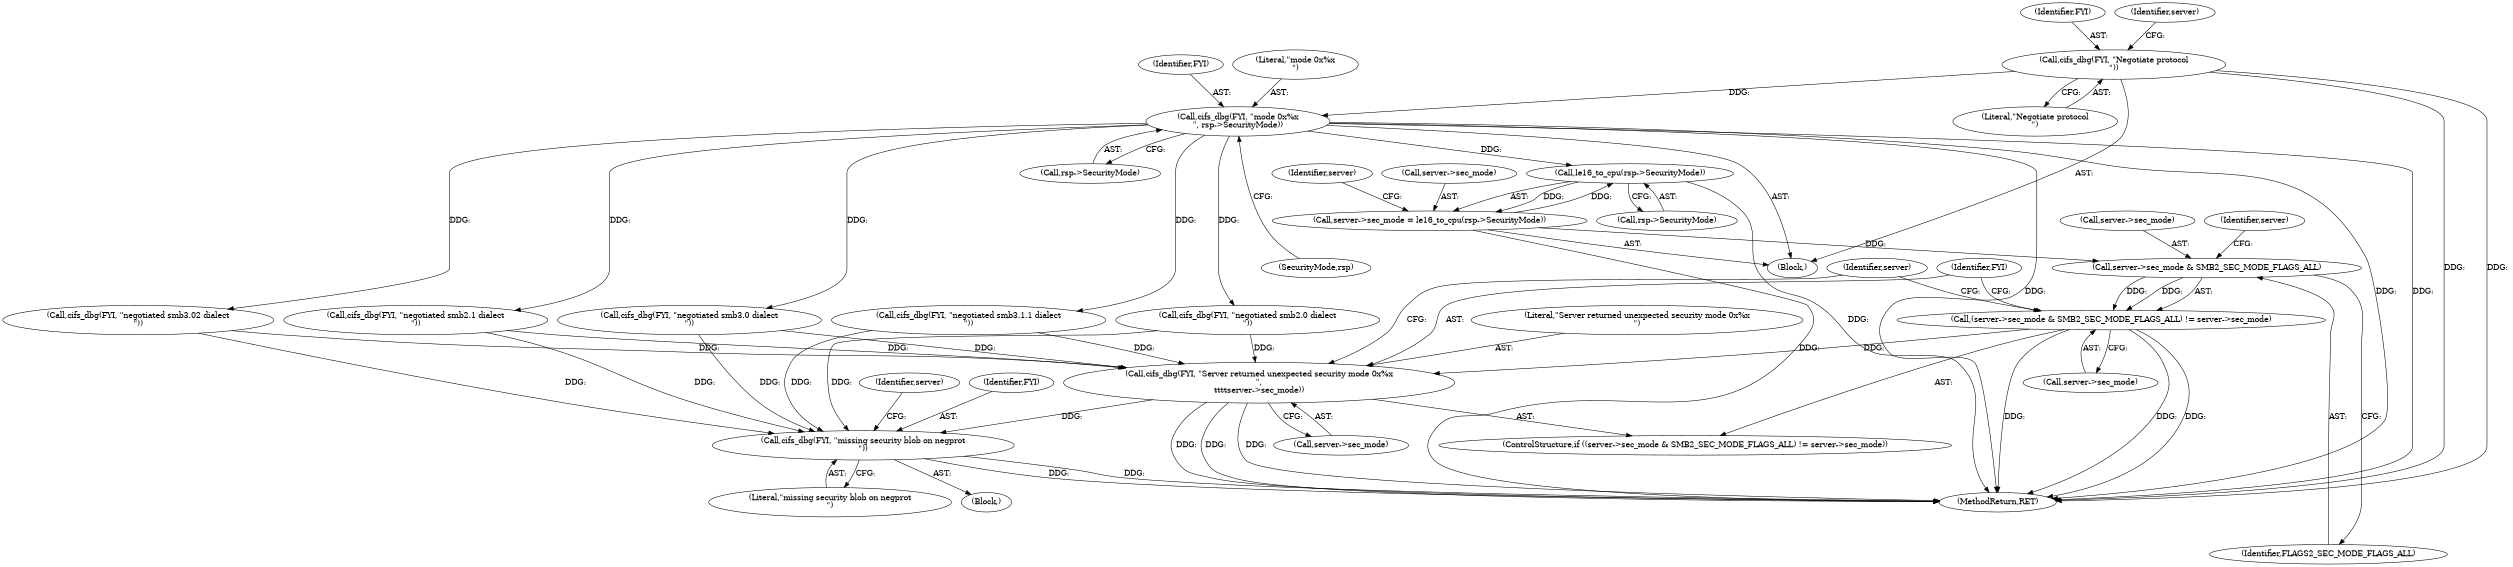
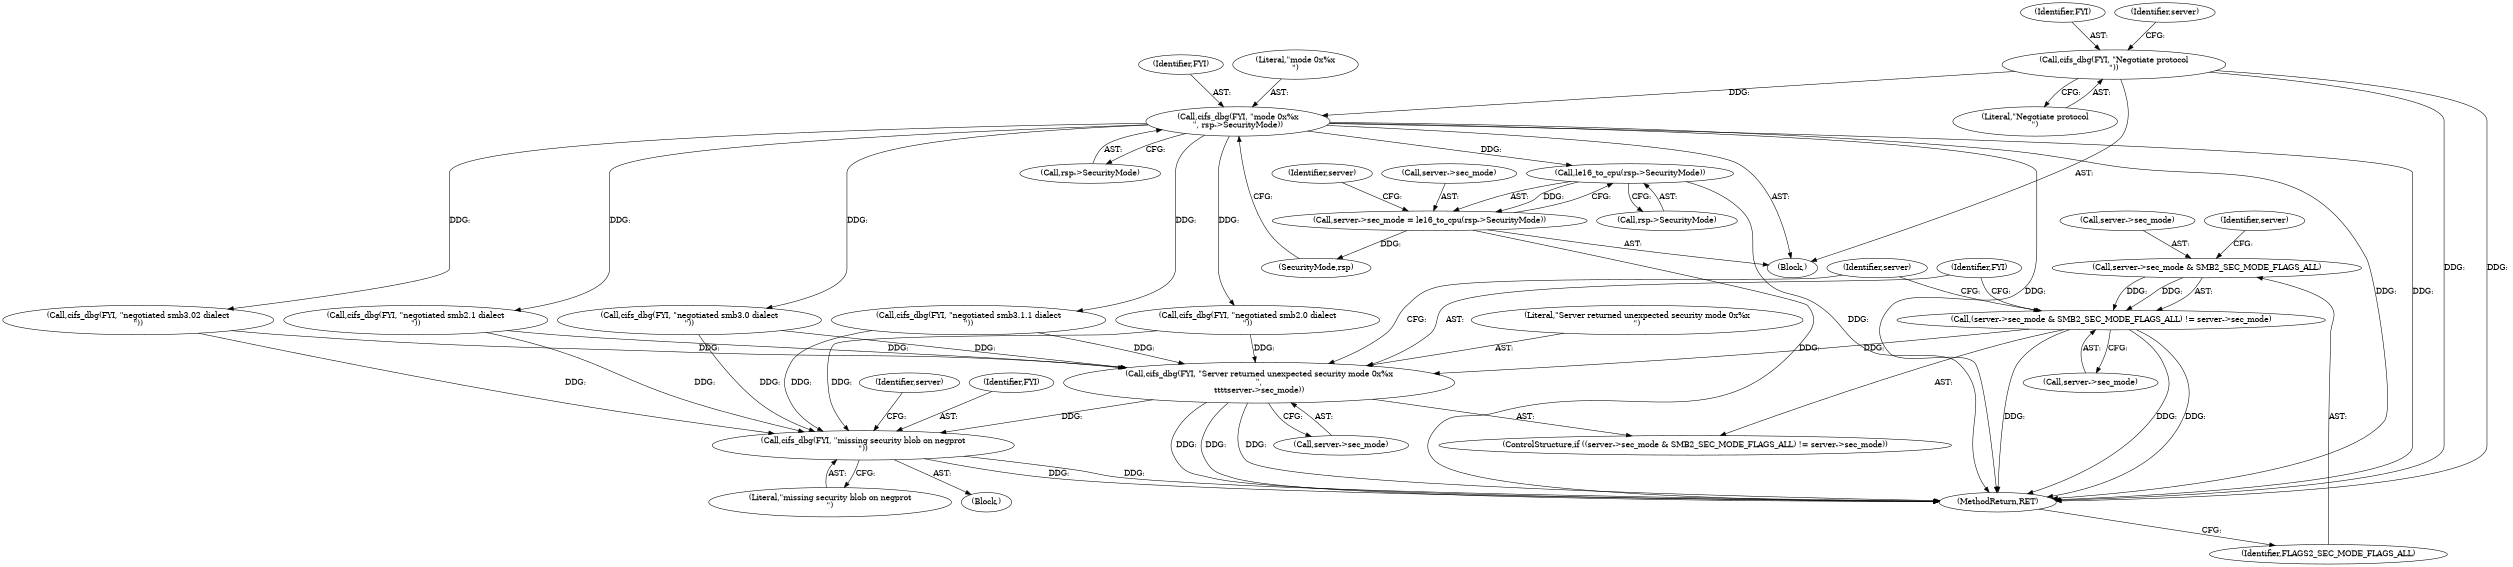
edge "(Call,server->sec_mode = le16_to_cpu(rsp->SecurityMode))" -> "(Call,le16_to_cpu(rsp->SecurityMode))": label "DDG: " -> "CFG: "
edge "(Call,server->sec_mode = le16_to_cpu(rsp->SecurityMode))" -> "(Call,server->sec_mode & SMB2_SEC_MODE_FLAGS_ALL)": now "(Call,server->sec_mode = le16_to_cpu(rsp->SecurityMode))" -> "(SecurityMode,rsp)"
edge "(Call,server->sec_mode & SMB2_SEC_MODE_FLAGS_ALL)" -> "(Identifier,FLAGS2_SEC_MODE_FLAGS_ALL)": now "(MethodReturn,RET)" -> "(Identifier,FLAGS2_SEC_MODE_FLAGS_ALL)"
